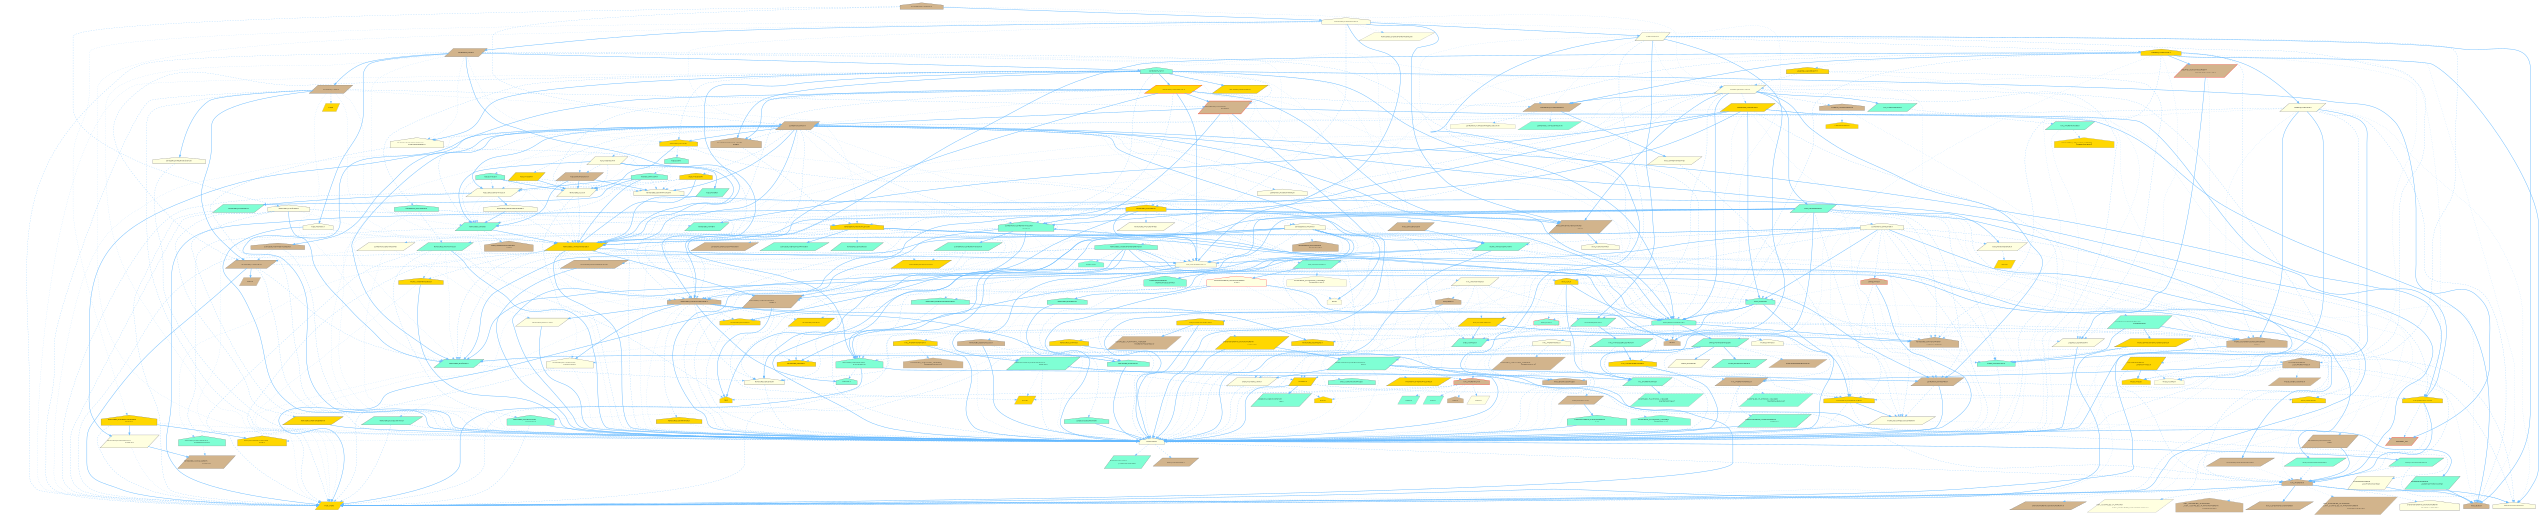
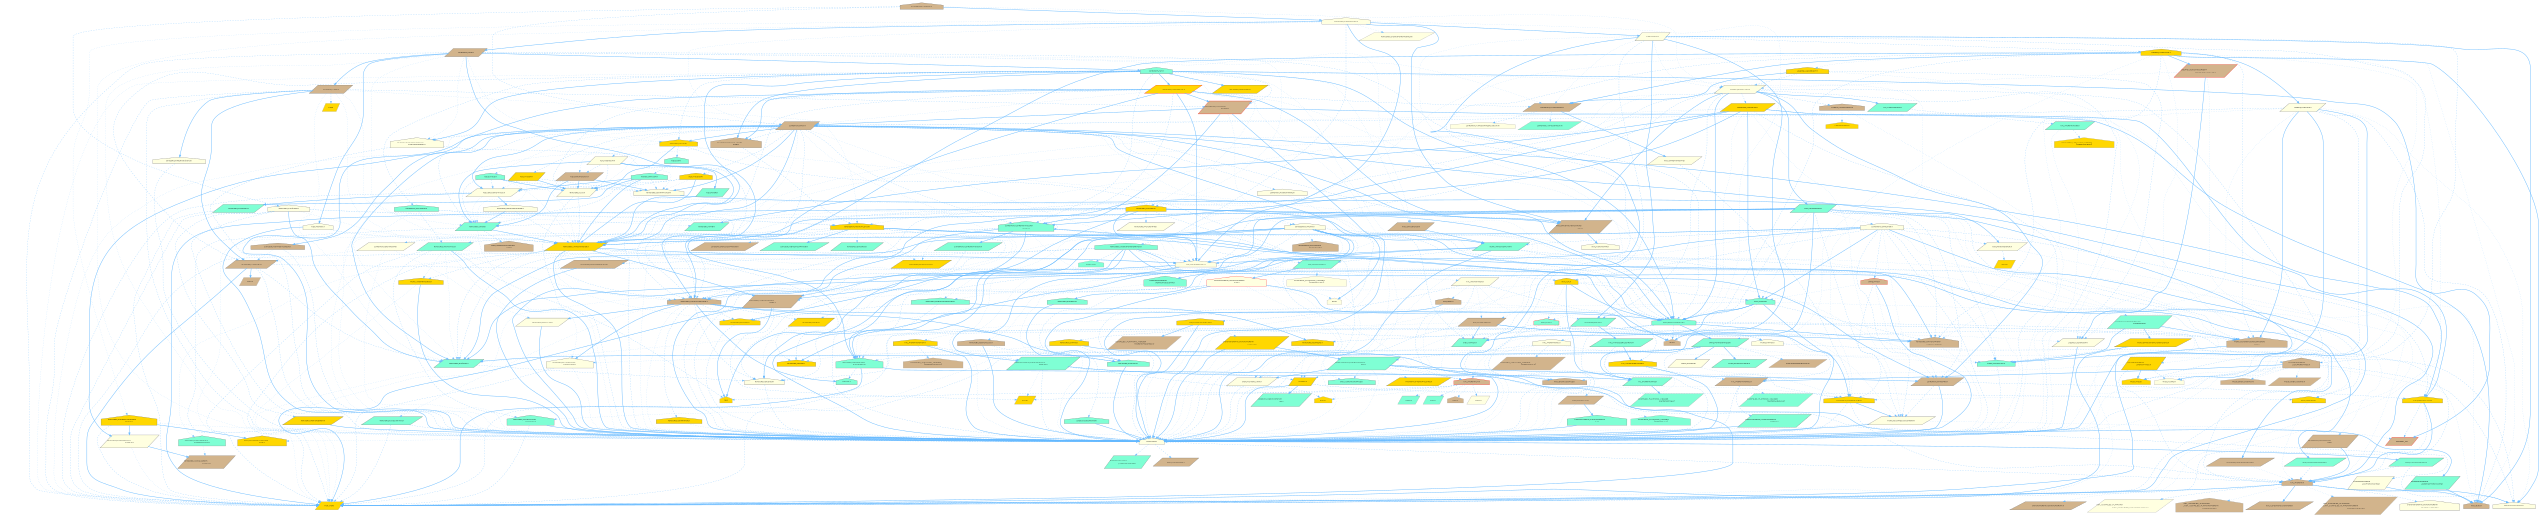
edge "UObject/NameTypes.h" -> "Containers/UnrealString.h": now "Logging/LogCategory.h" -> "Containers/UnrealString.h"
edge "Containers/ContainerHelpers.h" -> "Templates/IsPolymorphic.h": now "Containers/ContainerAllocation Policies.h" -> "Templates/IsPolymorphic.h"
edge "Serialization/Archive.h" -> "Templates/IsArrayOrRefOf TypeByPredicate.h": style dotted -> bold
node "Misc/OutputDevice.h": fillcolor gold -> tan
edge "GenericPlatform/GenericPlatform Misc.h" -> "Misc/CompressionFlags.h": added
node "Trace/Detail/Channel.inl": added
